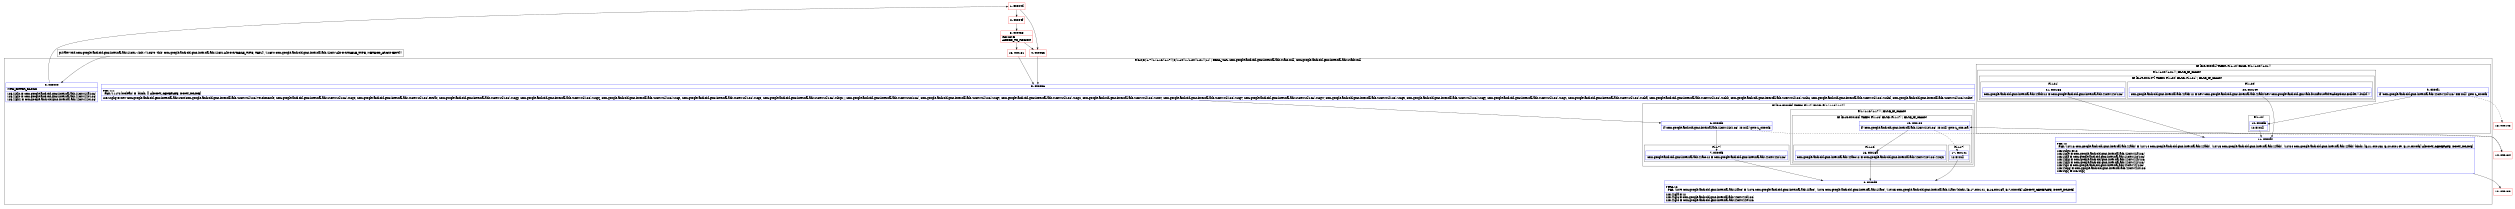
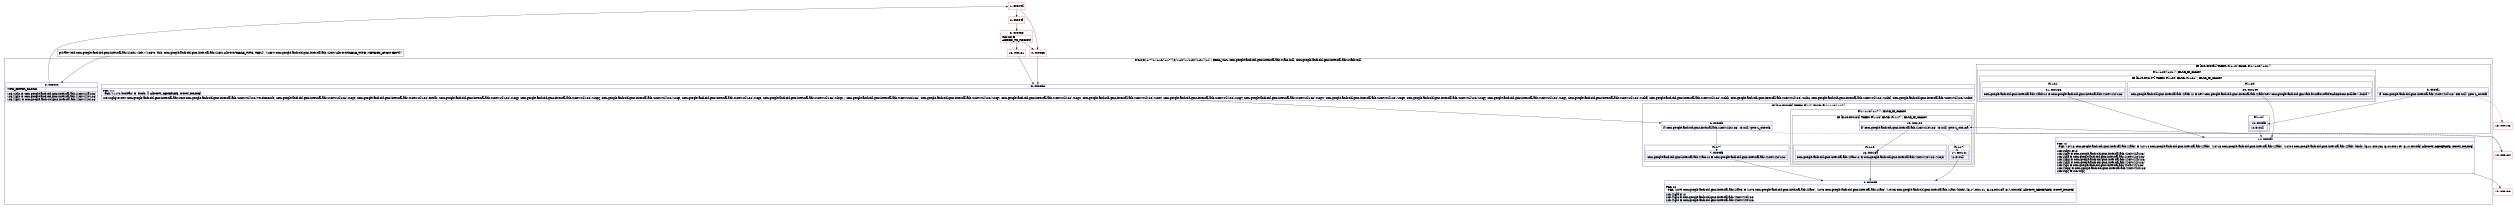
node "8: 0x00d9": text "MTH: r2" -> "PHI: r2"
